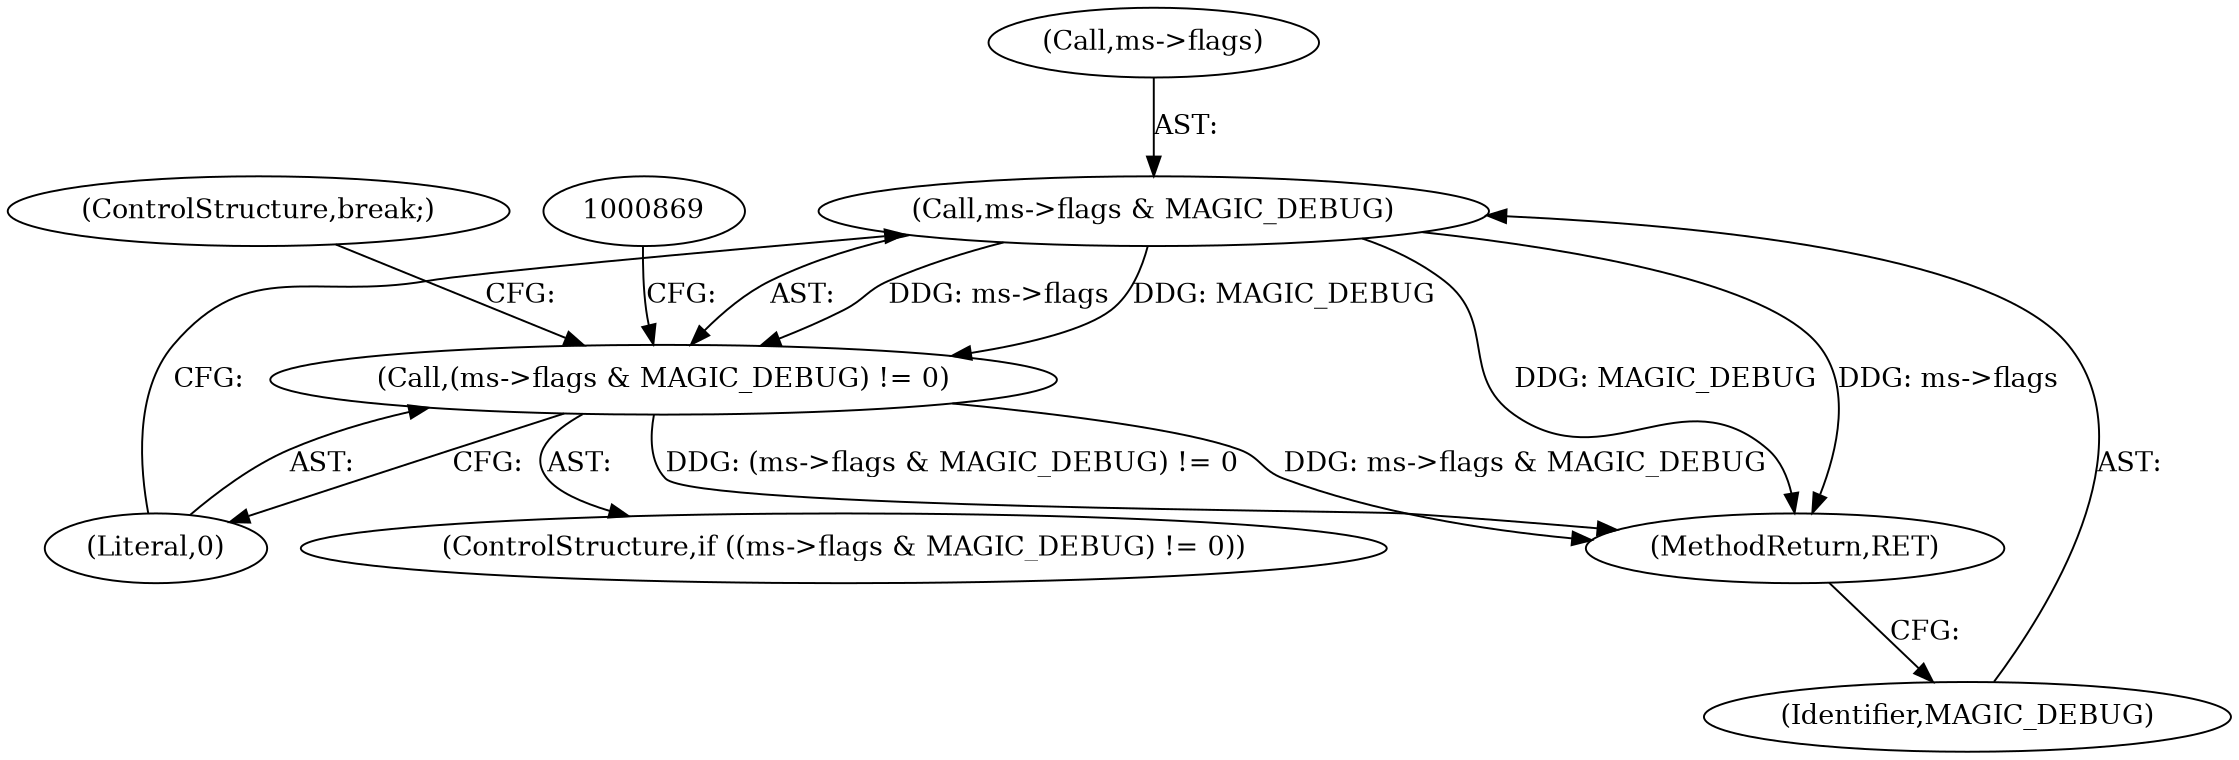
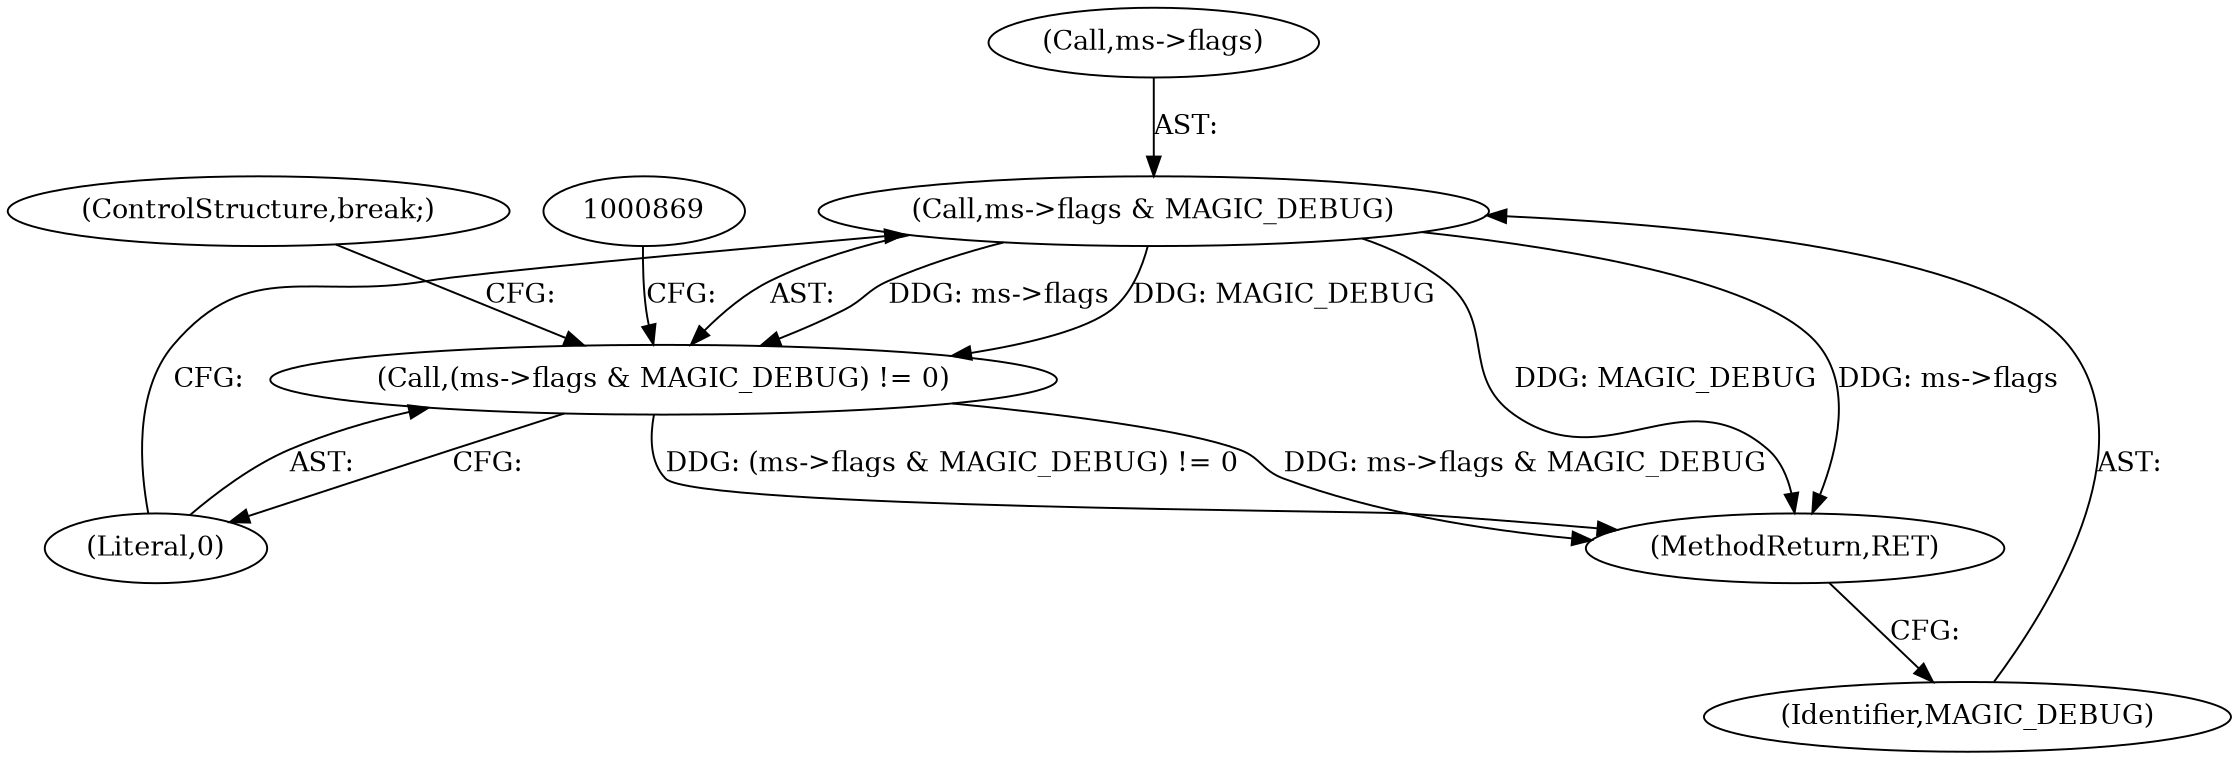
node "(ControlStructure,if ((ms->flags & MAGIC_DEBUG) != 0))": removed
